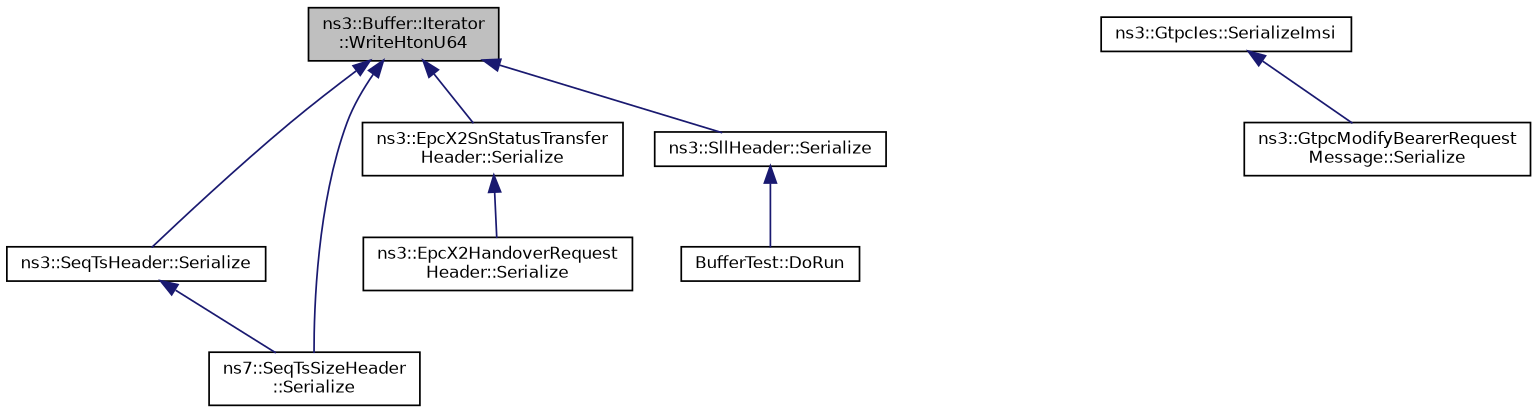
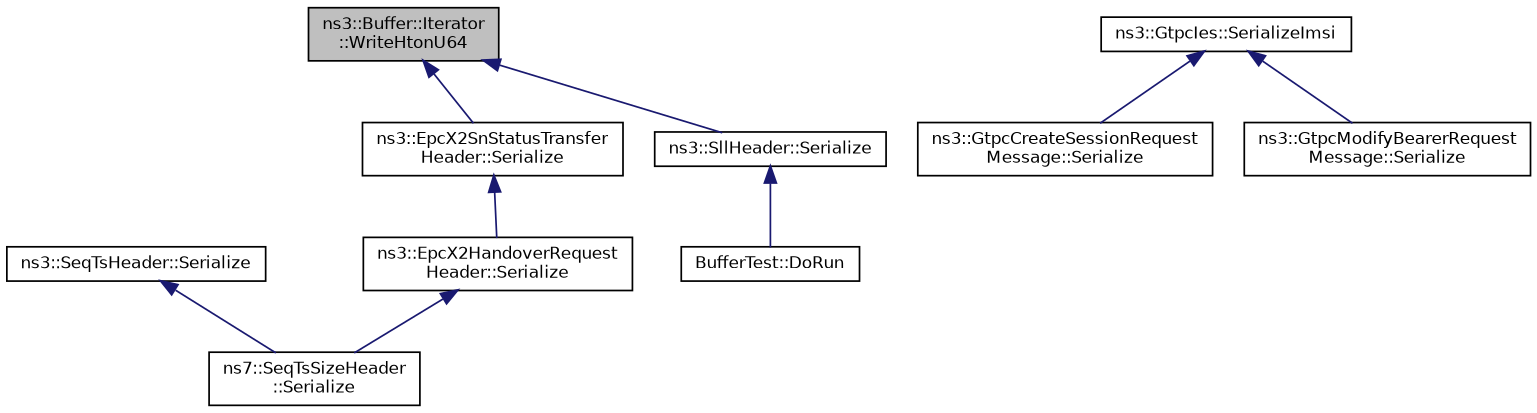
node "ns3::GtpcCreateSessionRequest Message::Serialize": added
edge "ns3::SeqTsHeader::Serialize" -> "ns3::Buffer::Iterator ::WriteHtonU64": removed
edge "ns7::SeqTsSizeHeader ::Serialize" -> "ns3::Buffer::Iterator ::WriteHtonU64": now "ns7::SeqTsSizeHeader ::Serialize" -> "ns3::EpcX2HandoverRequest Header::Serialize"
